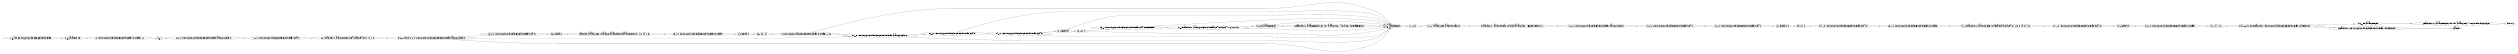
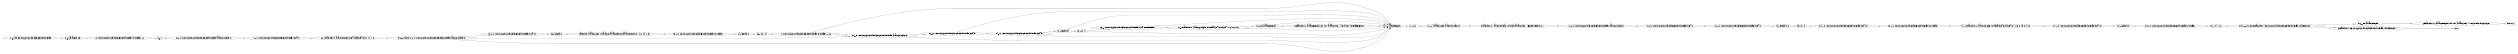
node "parameter": label "parameter" -> "return"
